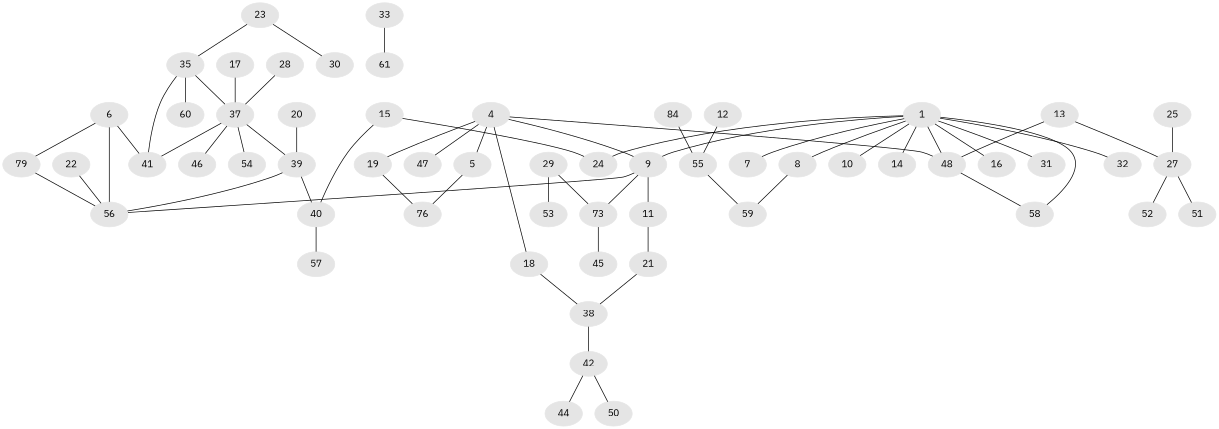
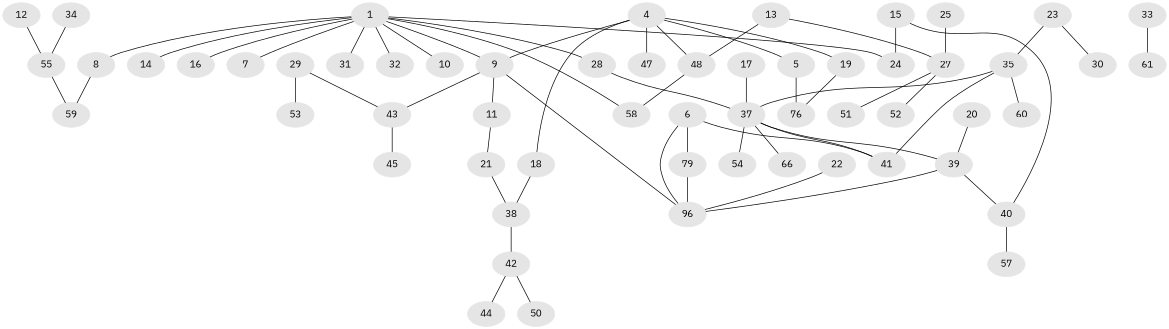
node "84": label "84" -> "34"
edge "1" -- "48": now "1" -- "28"
node "46": label "46" -> "66"
node "56": label "56" -> "96"
node "73": label "73" -> "43"
